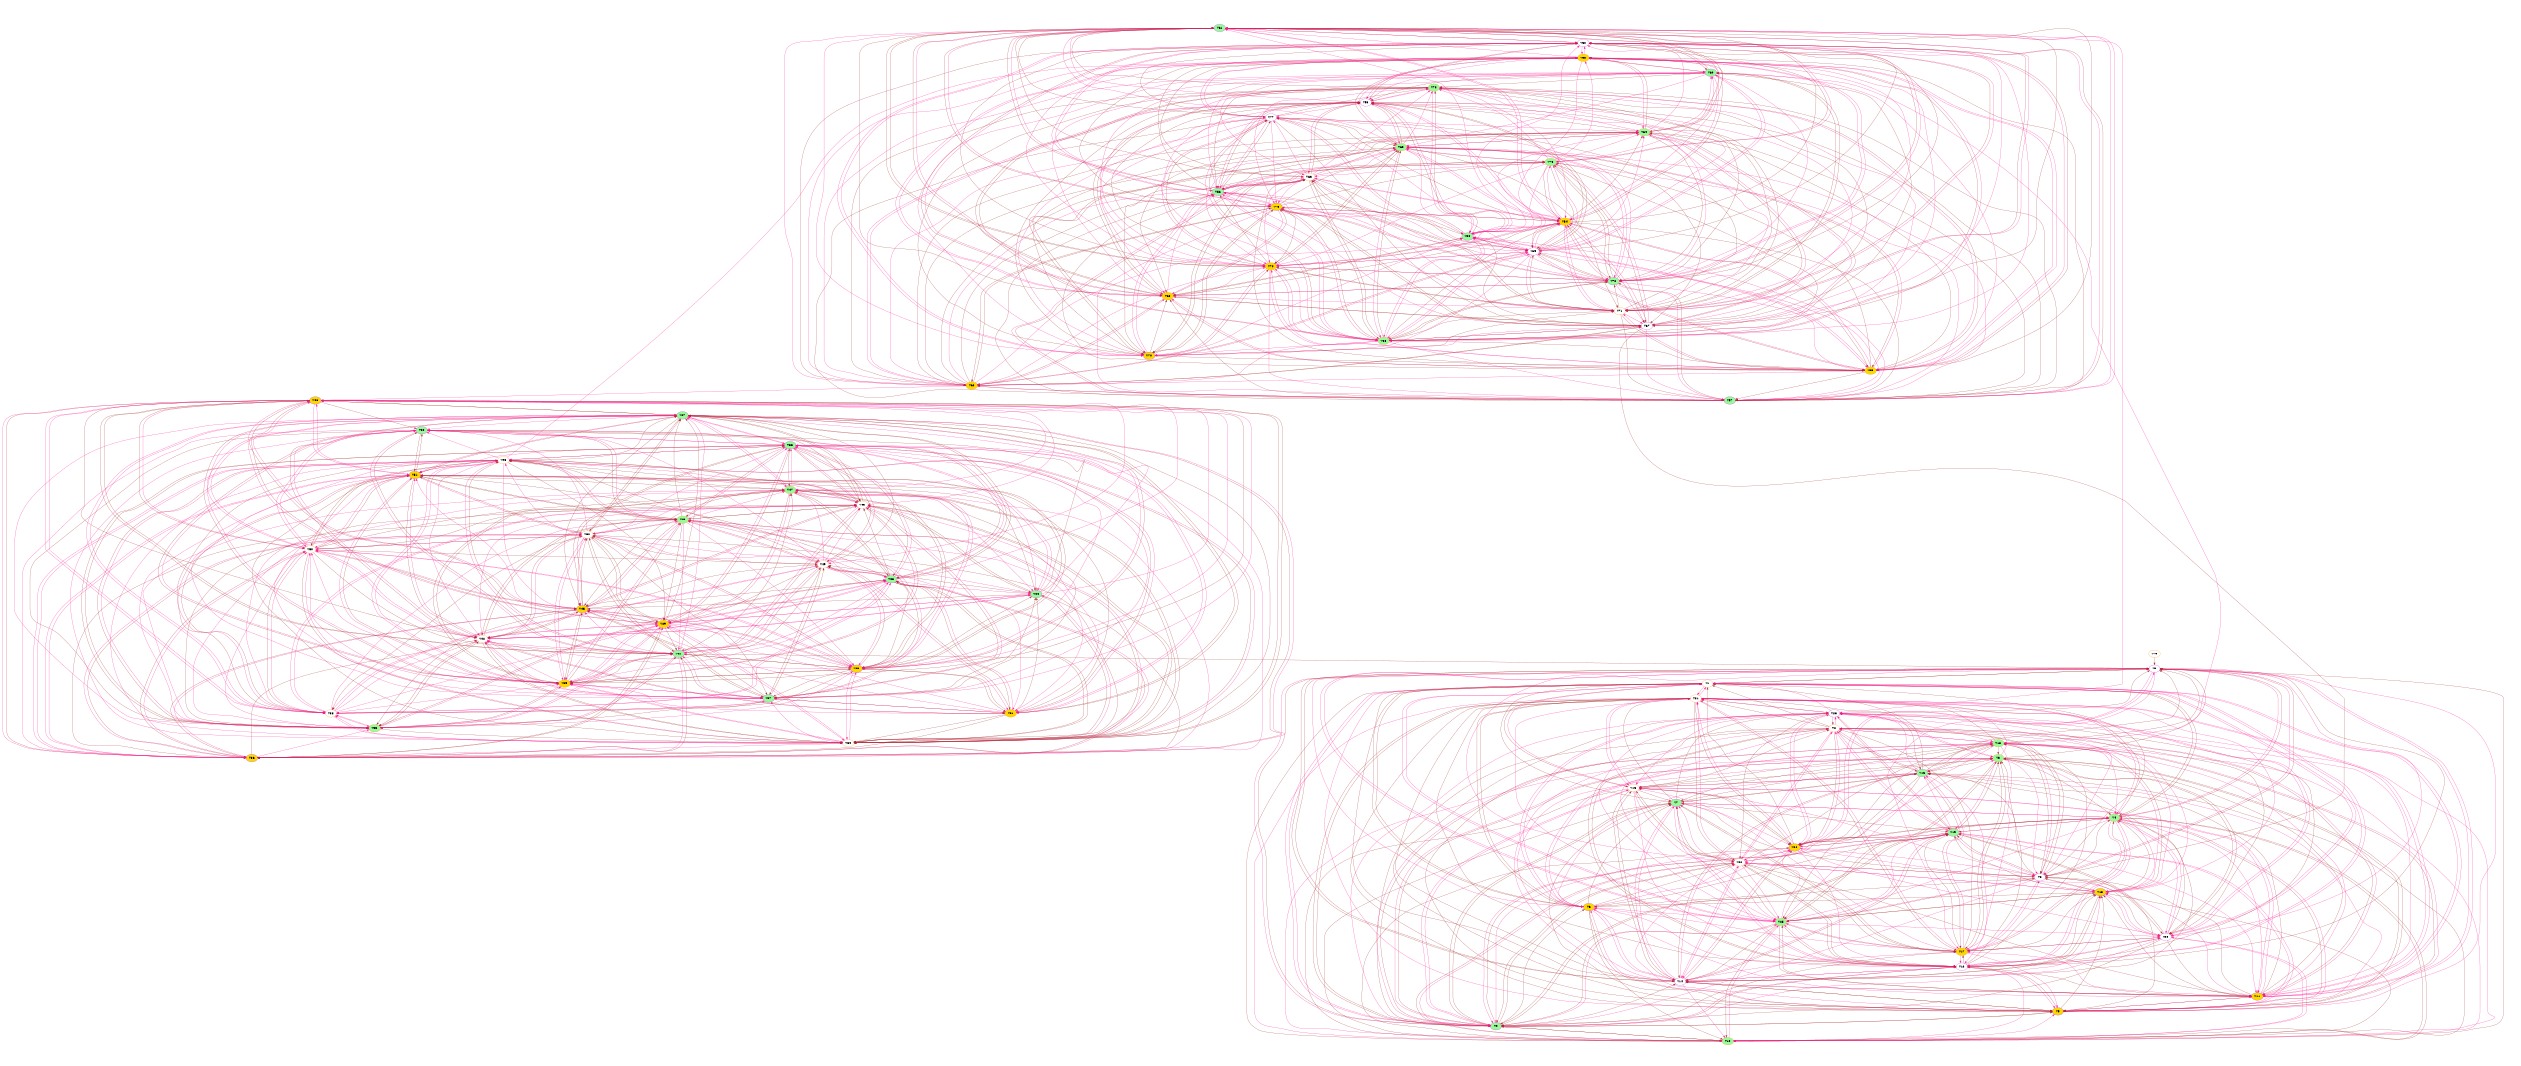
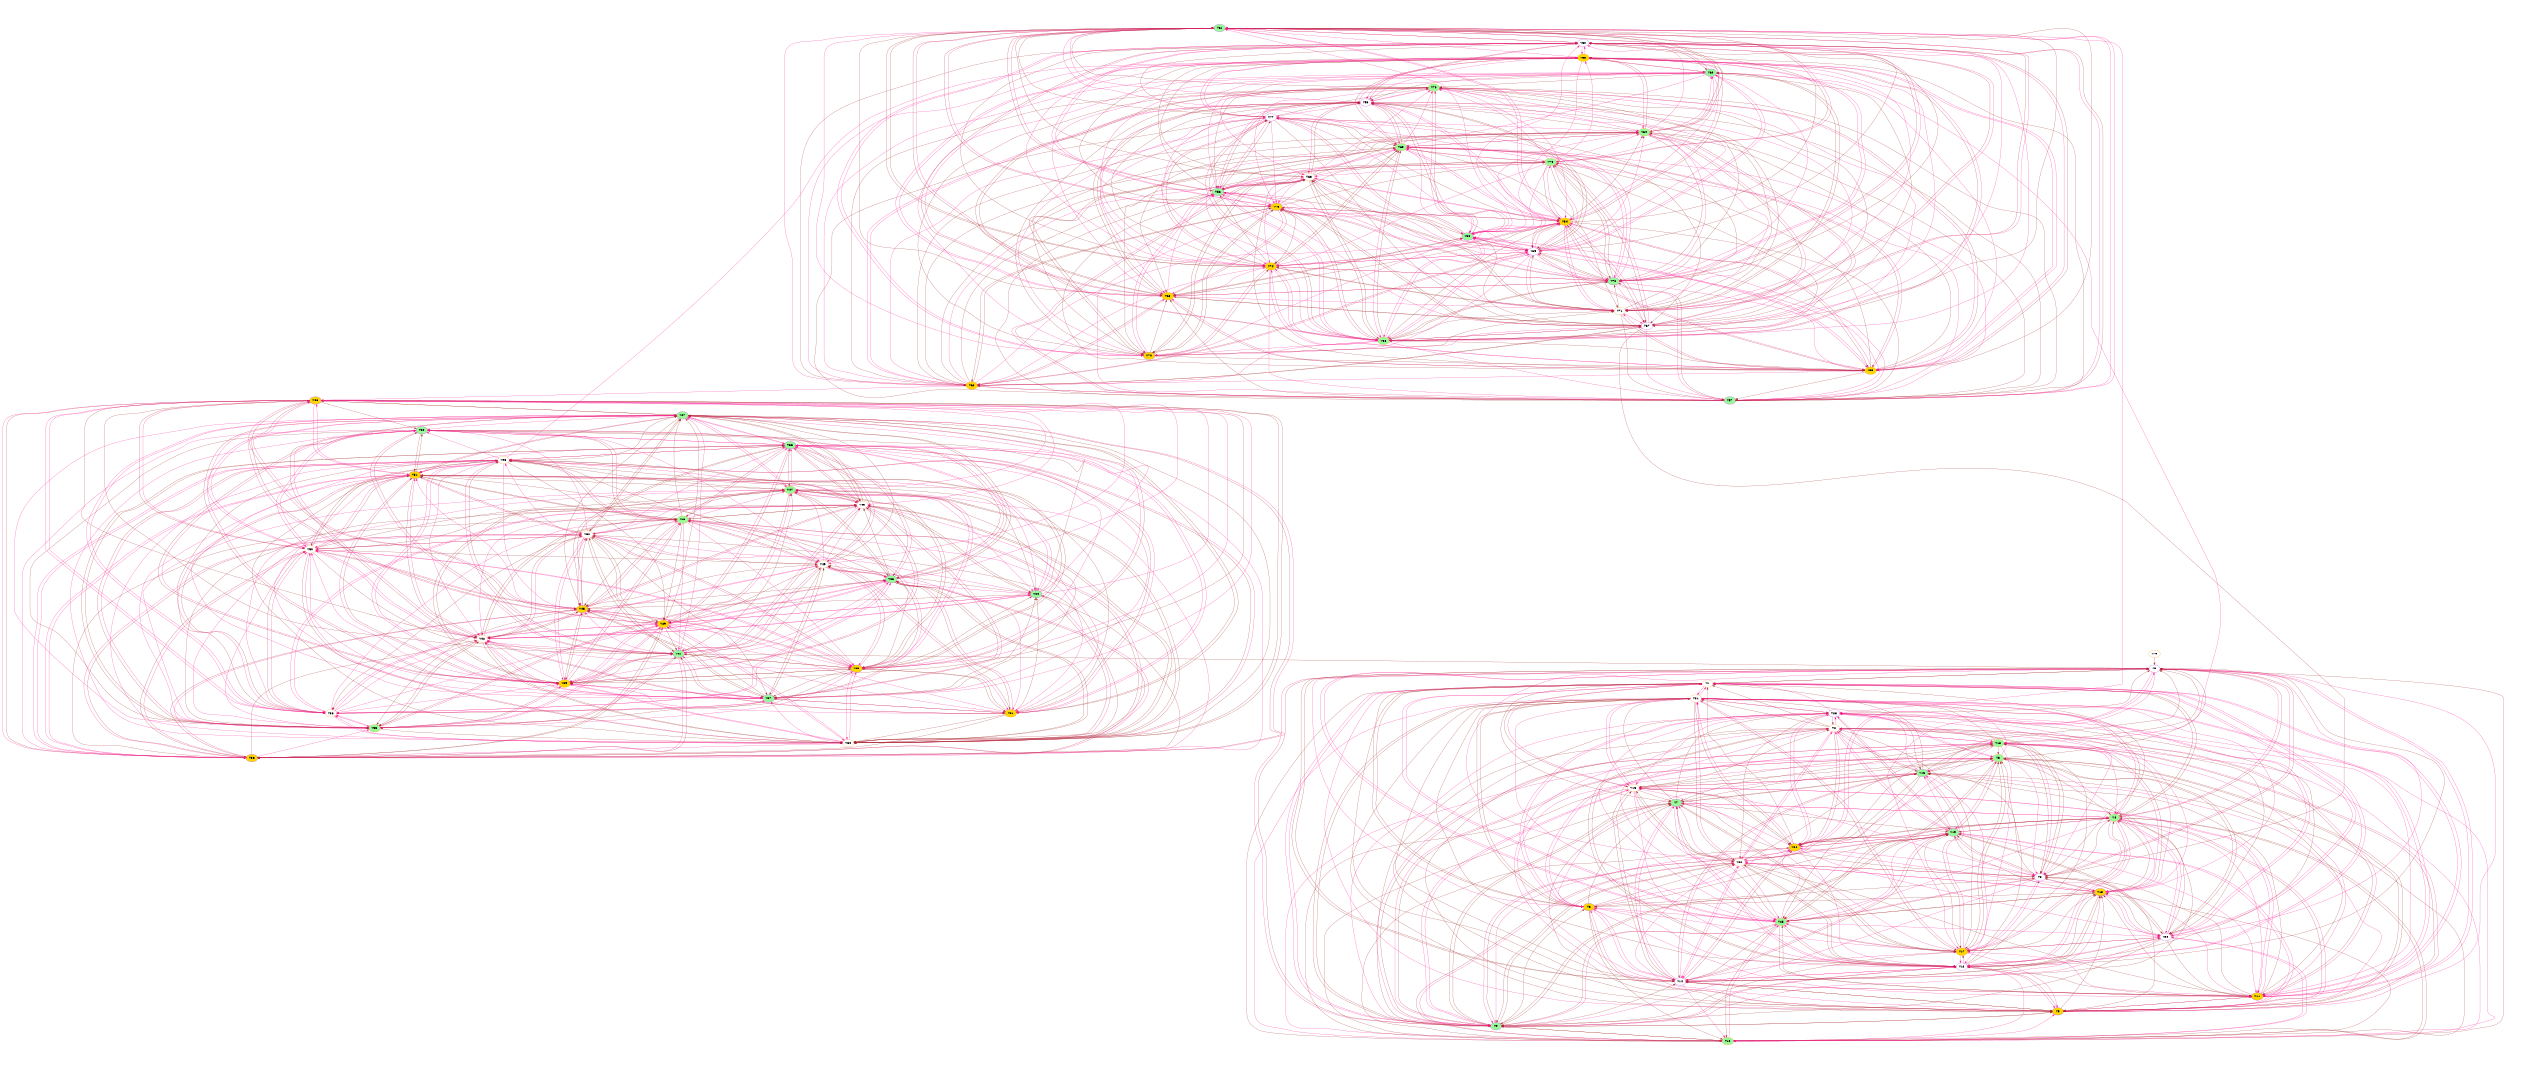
edge "v63" -> "v77": now "v75" -> "v77"
edge "v48" -> "v41": removed
